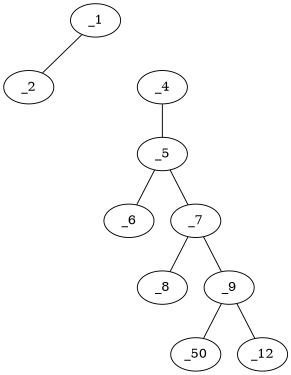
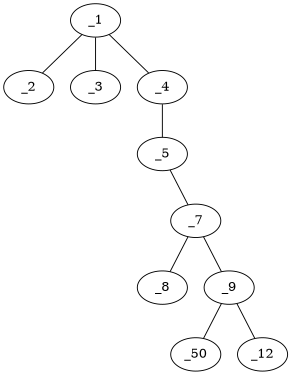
edge "_1" -- "_4": added
node "_3": added
node "_6": removed
